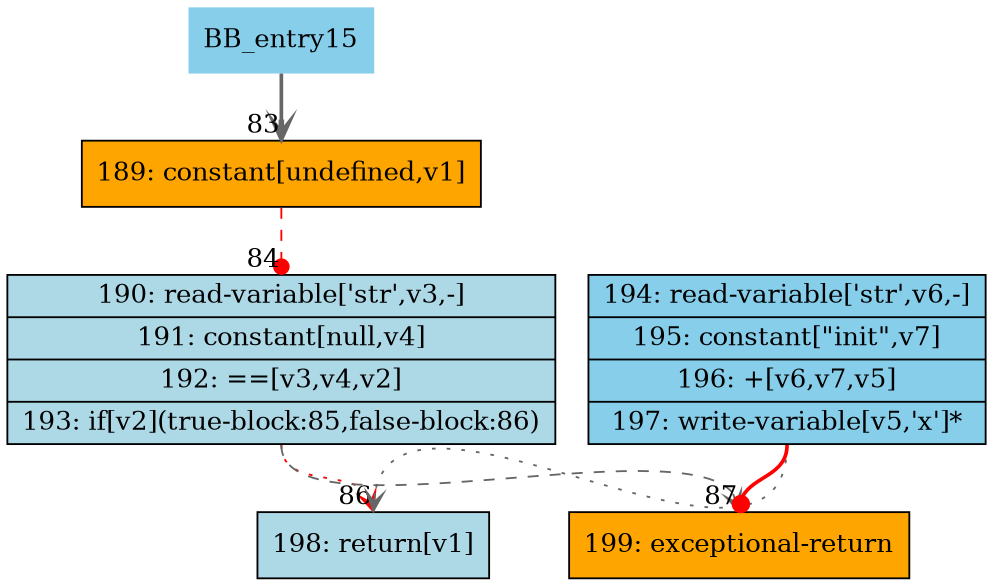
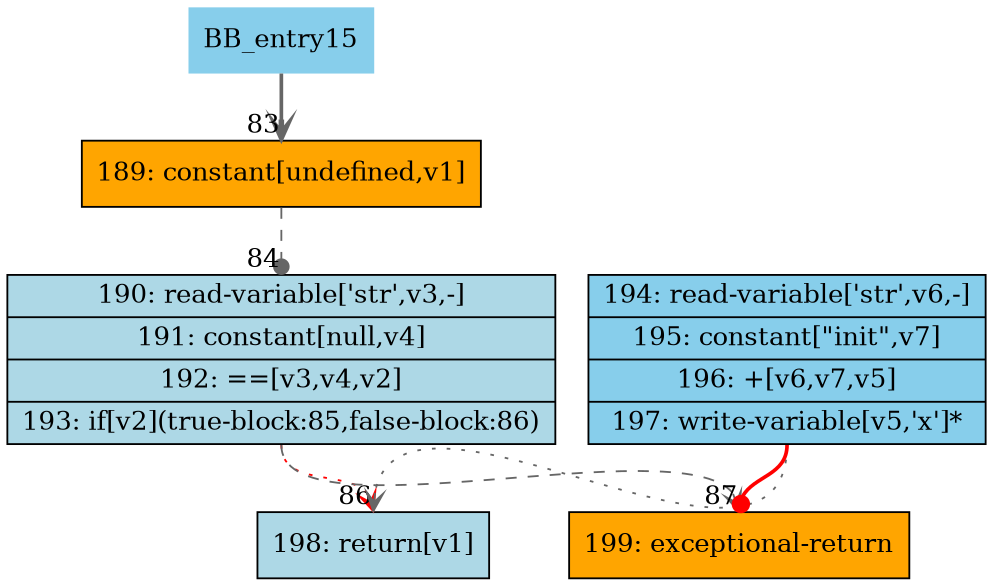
edge "189: constant[undefined,v1]" -> "190: read-variable['str',v3,-]": color red -> gray40
